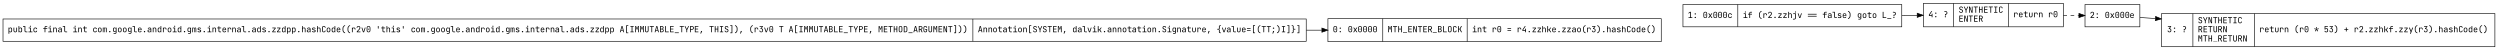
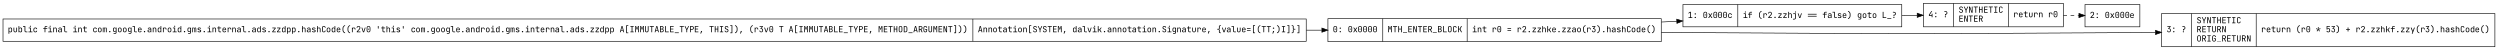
edge "2: 0x000e" -> "3: ?": now "0: 0x0000" -> "3: ?"
edge "0: 0x0000" -> "1: 0x000c": added
node "0: 0x0000": text "int r0 = r4.zzhke.zzao(r3).hashCode()" -> "int r0 = r2.zzhke.zzao(r3).hashCode()"
node "3: ?": text "MTH_RETURN" -> "ORIG_RETURN"
